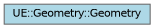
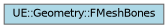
node "UE::Geometry::Geometry": label "UE::Geometry::Geometry" -> "UE::Geometry::FMeshBones"
